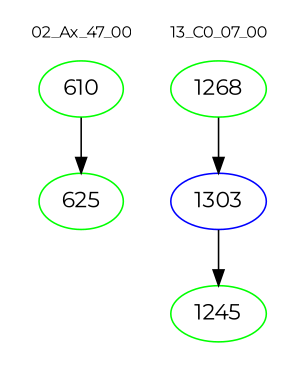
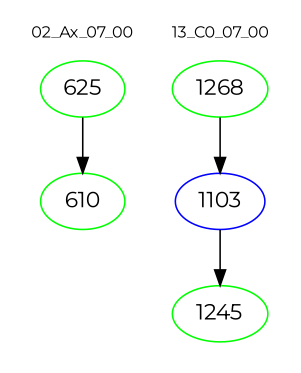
cluster "02_Ax_47_00": label "02_Ax_47_00" -> "02_Ax_07_00"
edge "610" -> "625": reversed
node "1303": label "1303" -> "1103"
